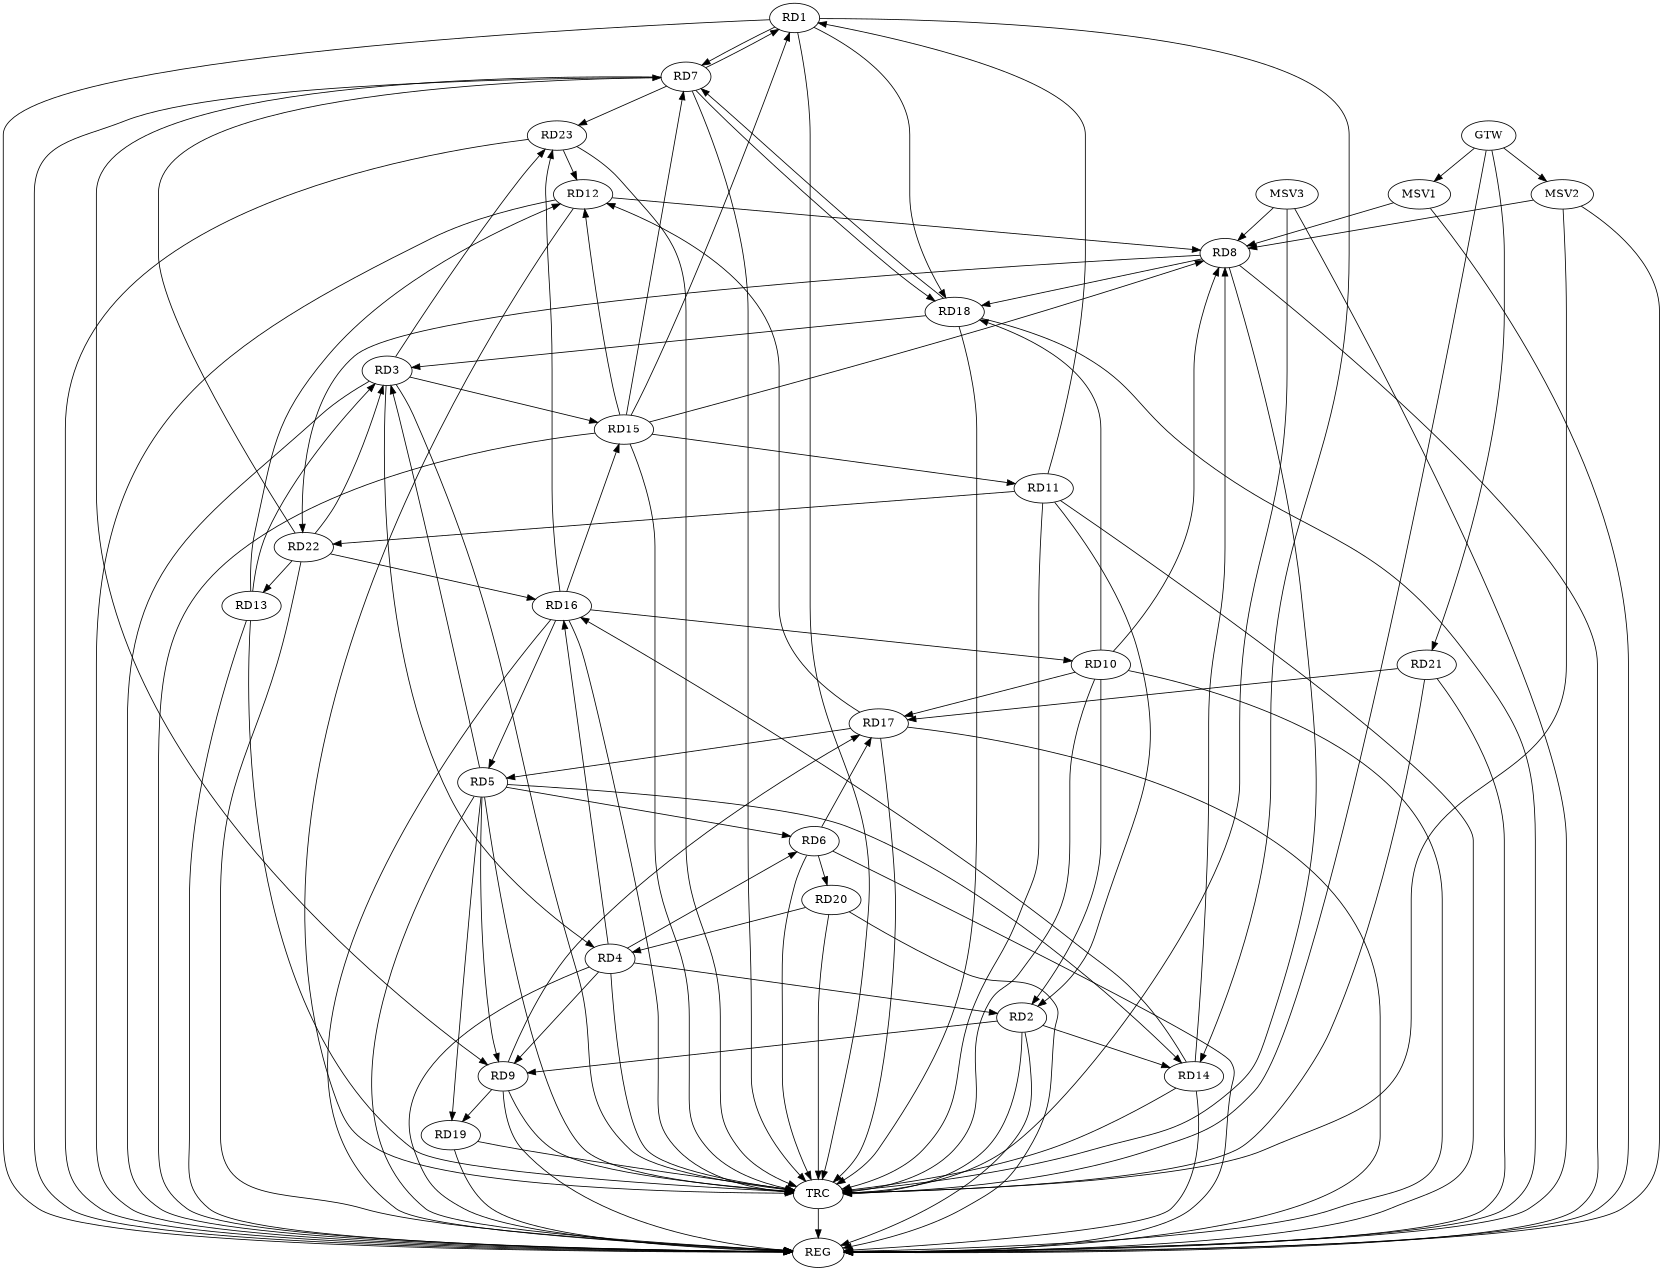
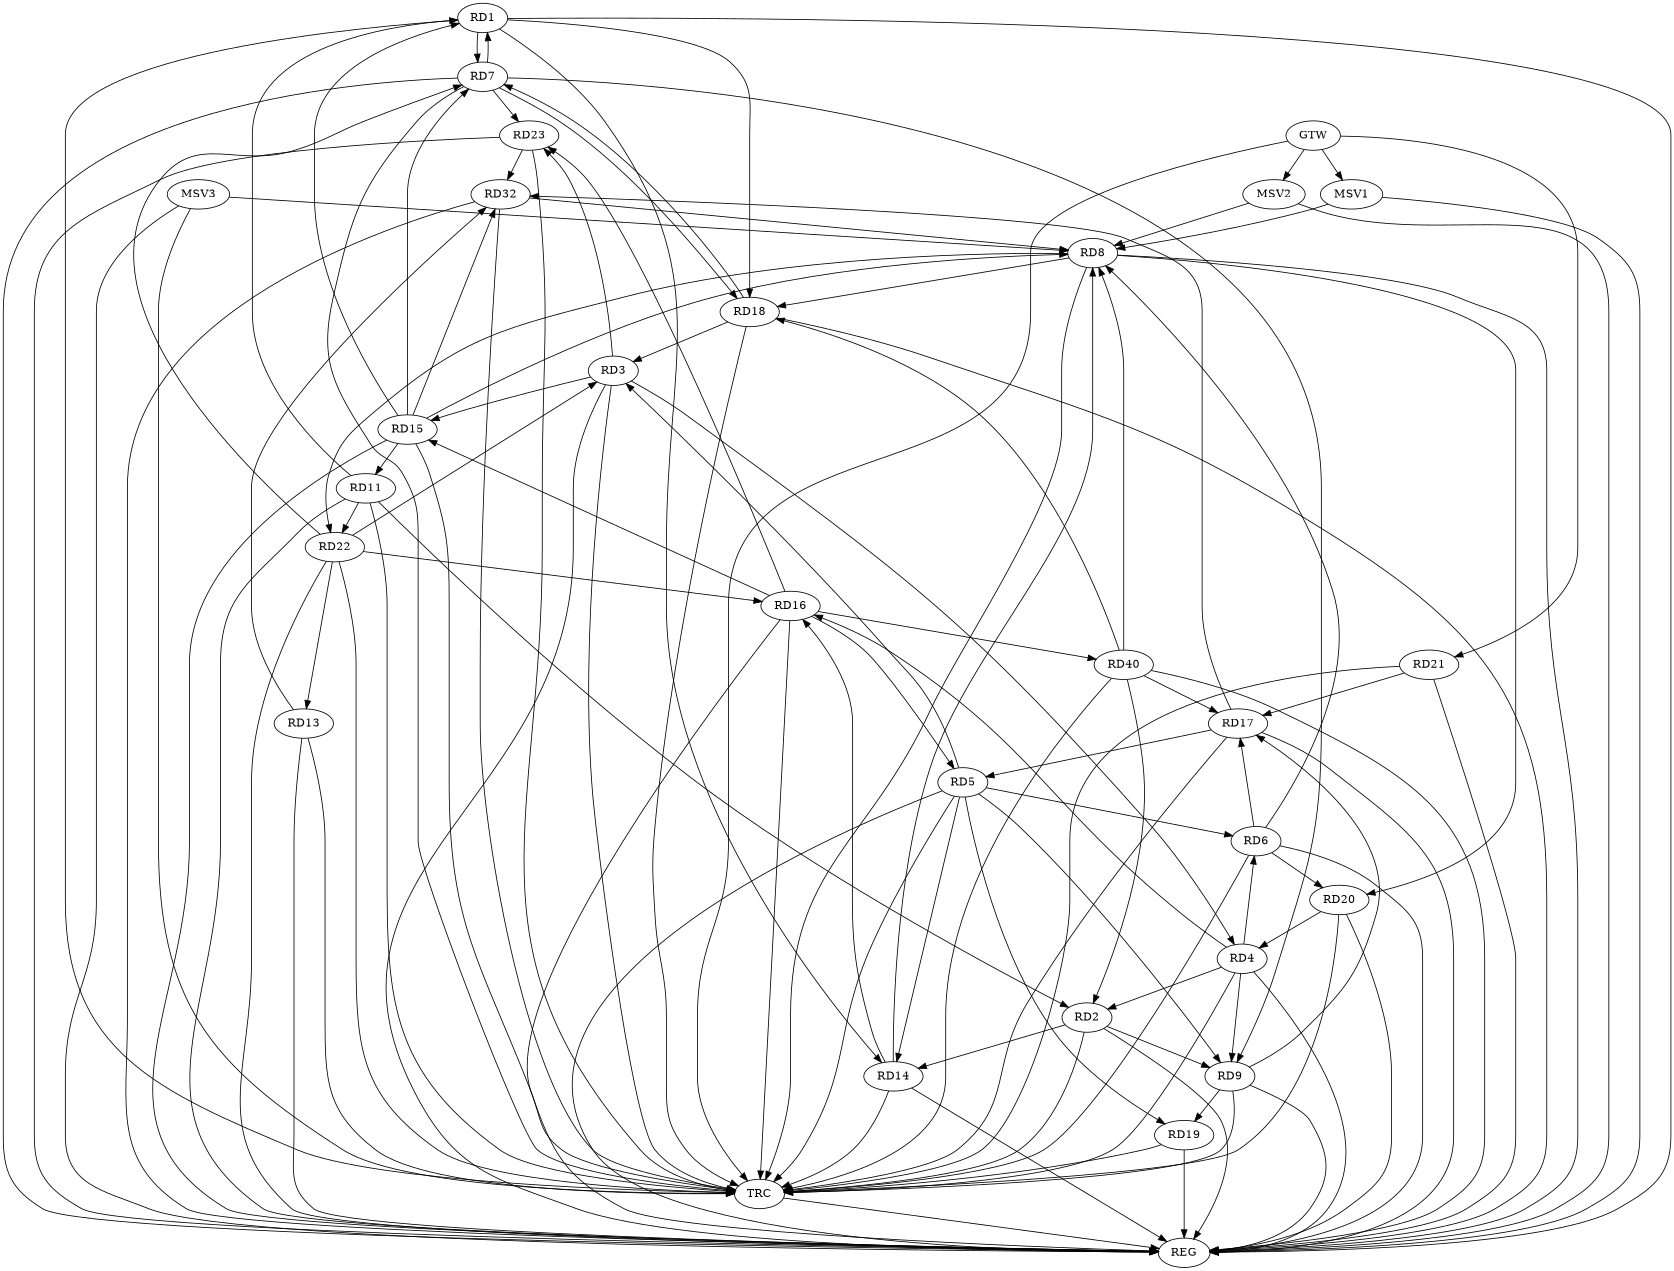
node "RD12": label "RD12" -> "RD32"
edge "RD8" -> "RD20": added
edge "RD13" -> "RD3": removed
edge "RD6" -> "RD8": added
node "RD10": label "RD10" -> "RD40"
edge "MSV2" -> "TRC": now "RD22" -> "TRC"
